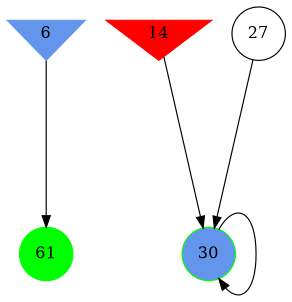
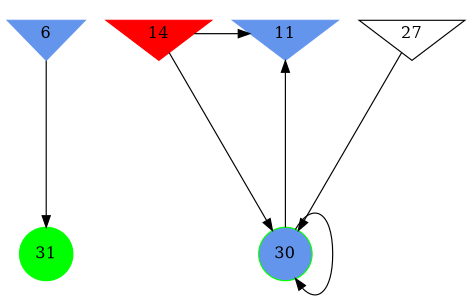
node "27": shape circle -> invtriangle
node "11": added
node "61": label "61" -> "31"
